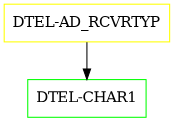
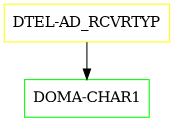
node "DTEL-CHAR1": label "DTEL-CHAR1" -> "DOMA-CHAR1"
